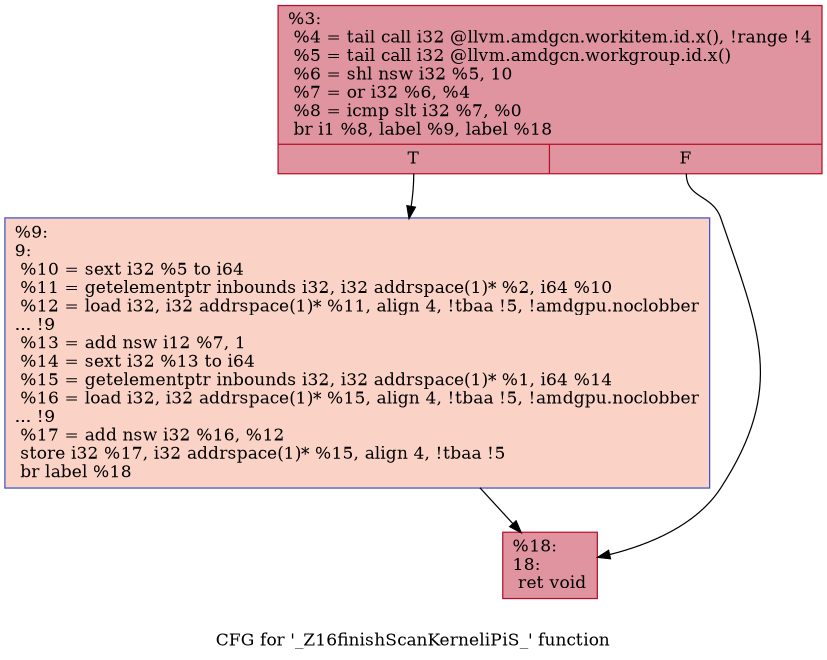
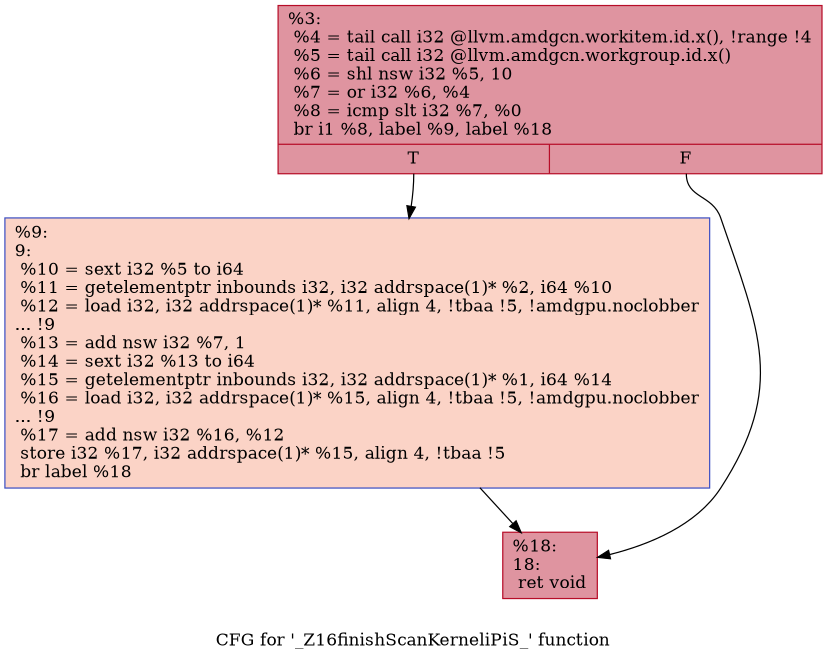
node "%9:": text "%13 = add nsw i12 %7, 1" -> "%13 = add nsw i32 %7, 1"
